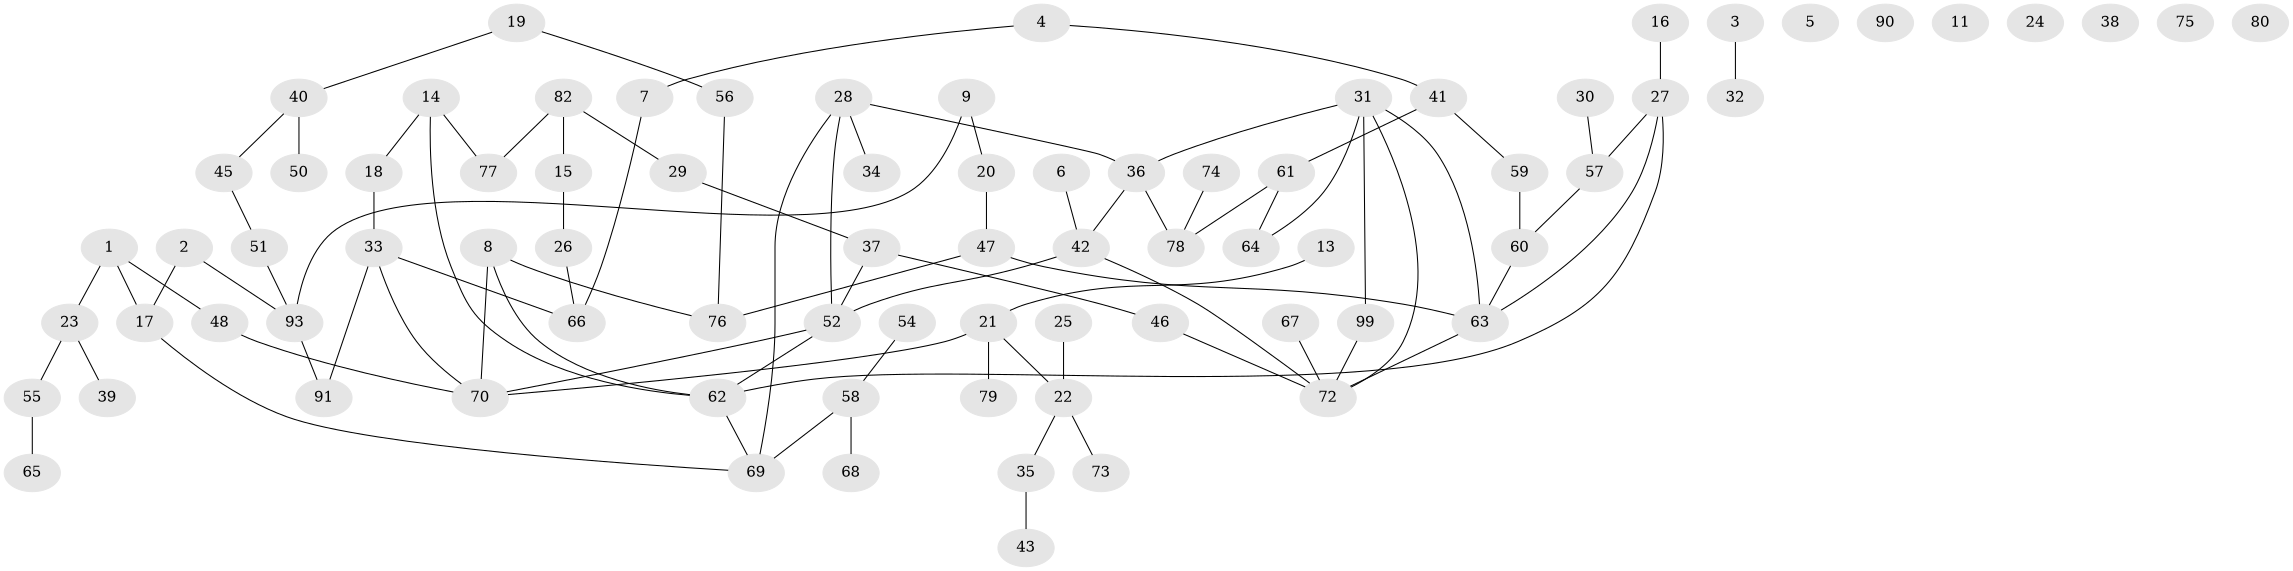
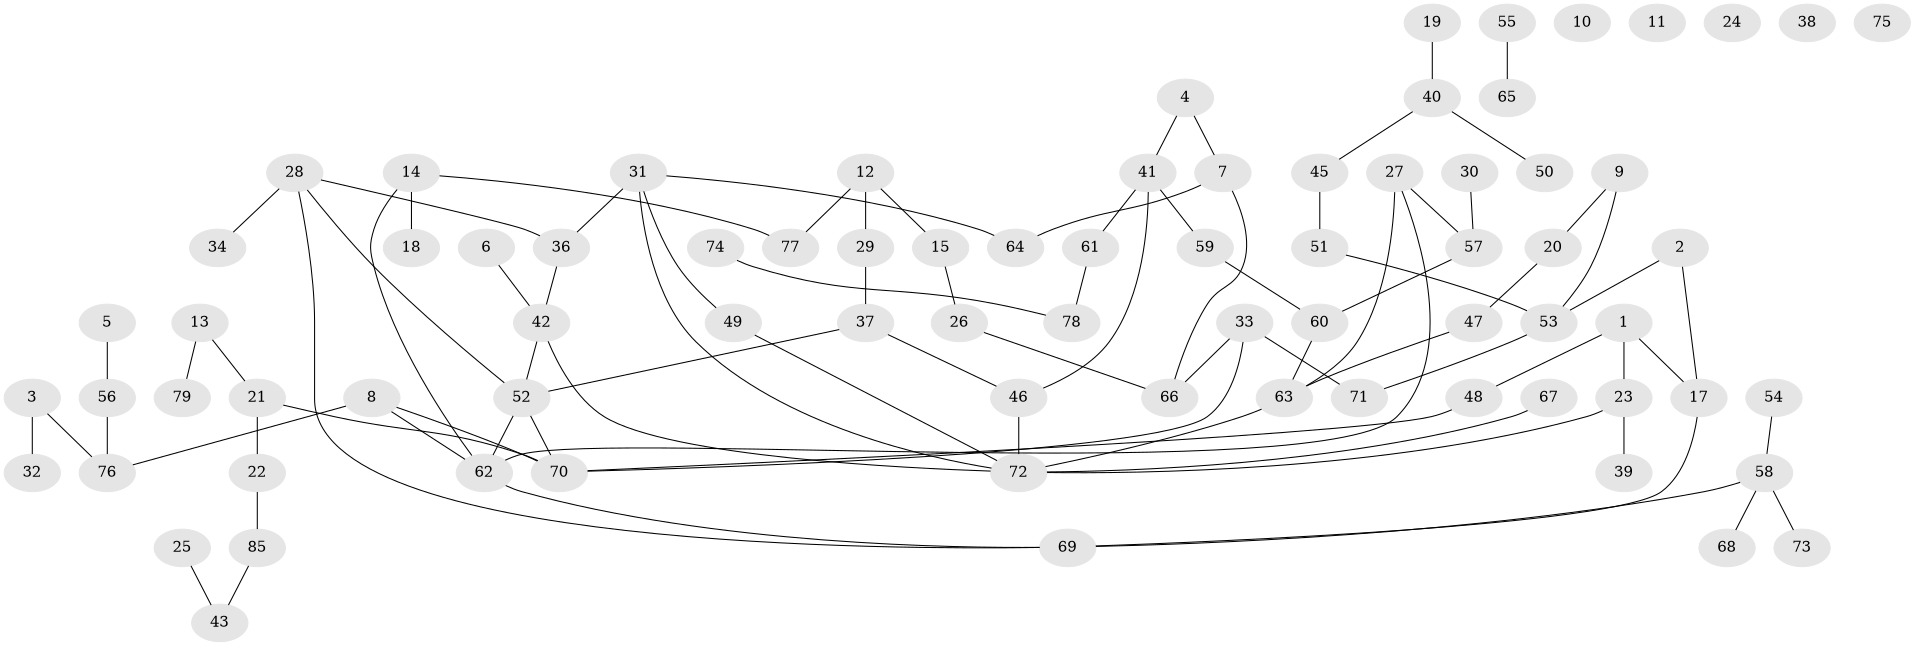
node "16": removed
node "90": label "90" -> "10"
node "80": removed
edge "19" -- "56": now "5" -- "56"
node "82": label "82" -> "12"
edge "31" -- "63": removed
edge "18" -- "33": removed
edge "36" -- "78": removed
edge "61" -- "64": now "7" -- "64"
edge "47" -- "76": now "3" -- "76"
edge "41" -- "46": added
node "93": label "93" -> "53"
node "99": label "99" -> "49"
edge "23" -- "55": now "23" -- "72"
edge "21" -- "79": now "13" -- "79"
edge "25" -- "22": now "25" -- "43"
node "91": label "91" -> "71"
edge "22" -- "73": now "58" -- "73"
node "35": label "35" -> "85"
